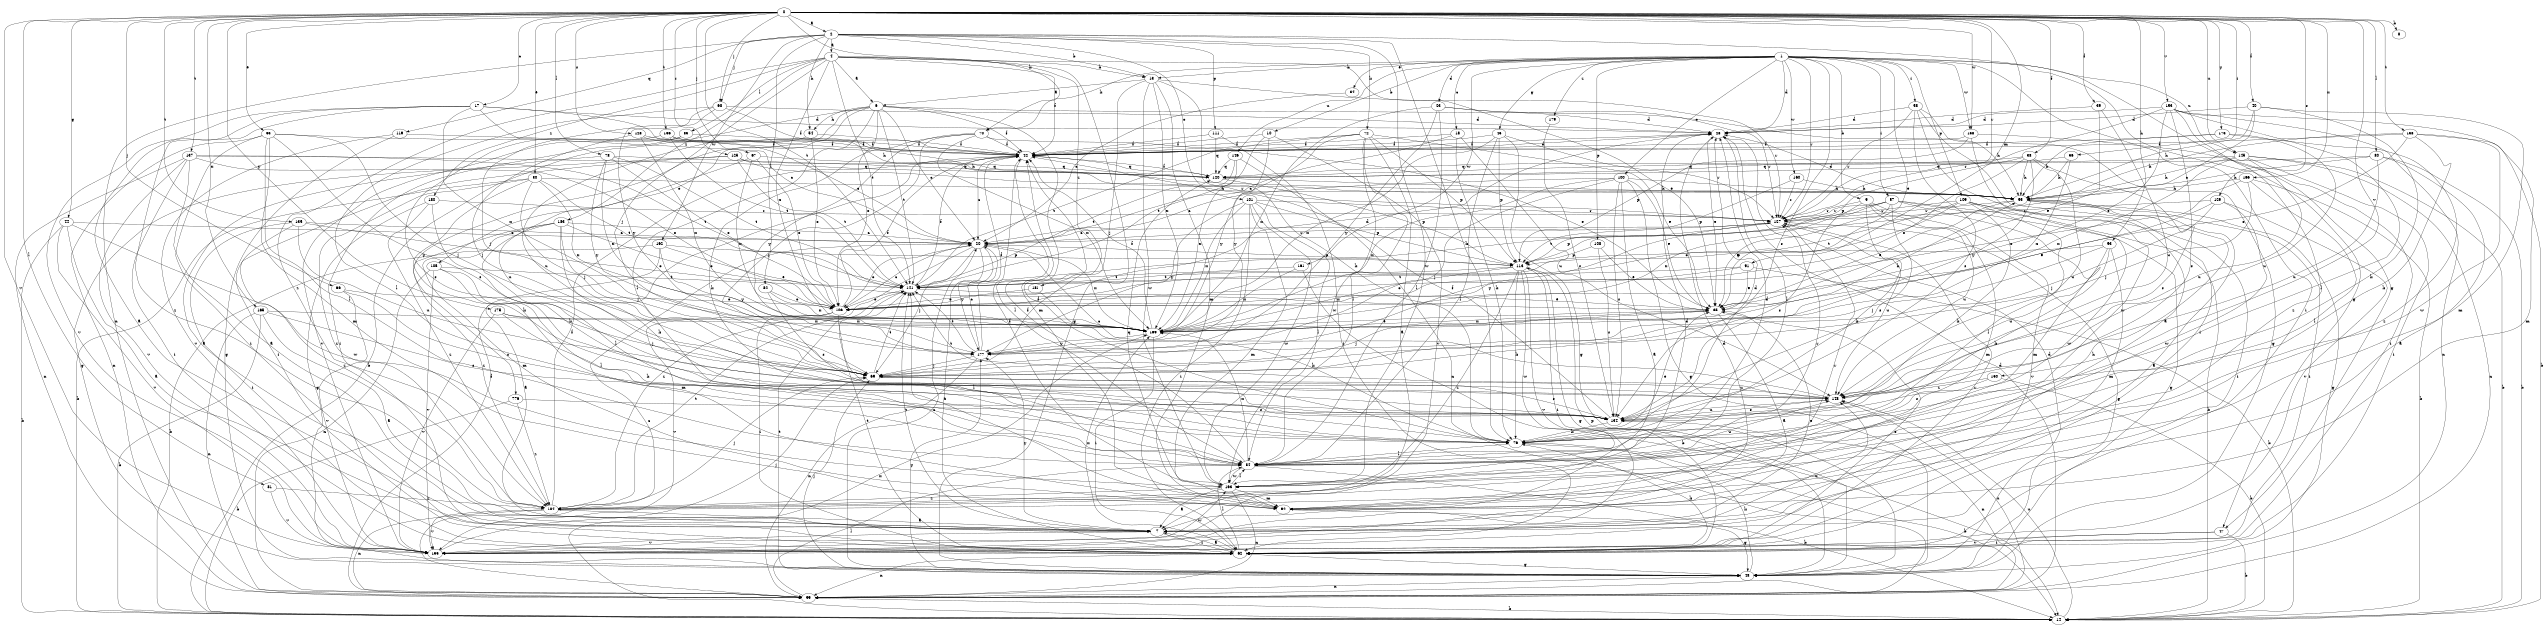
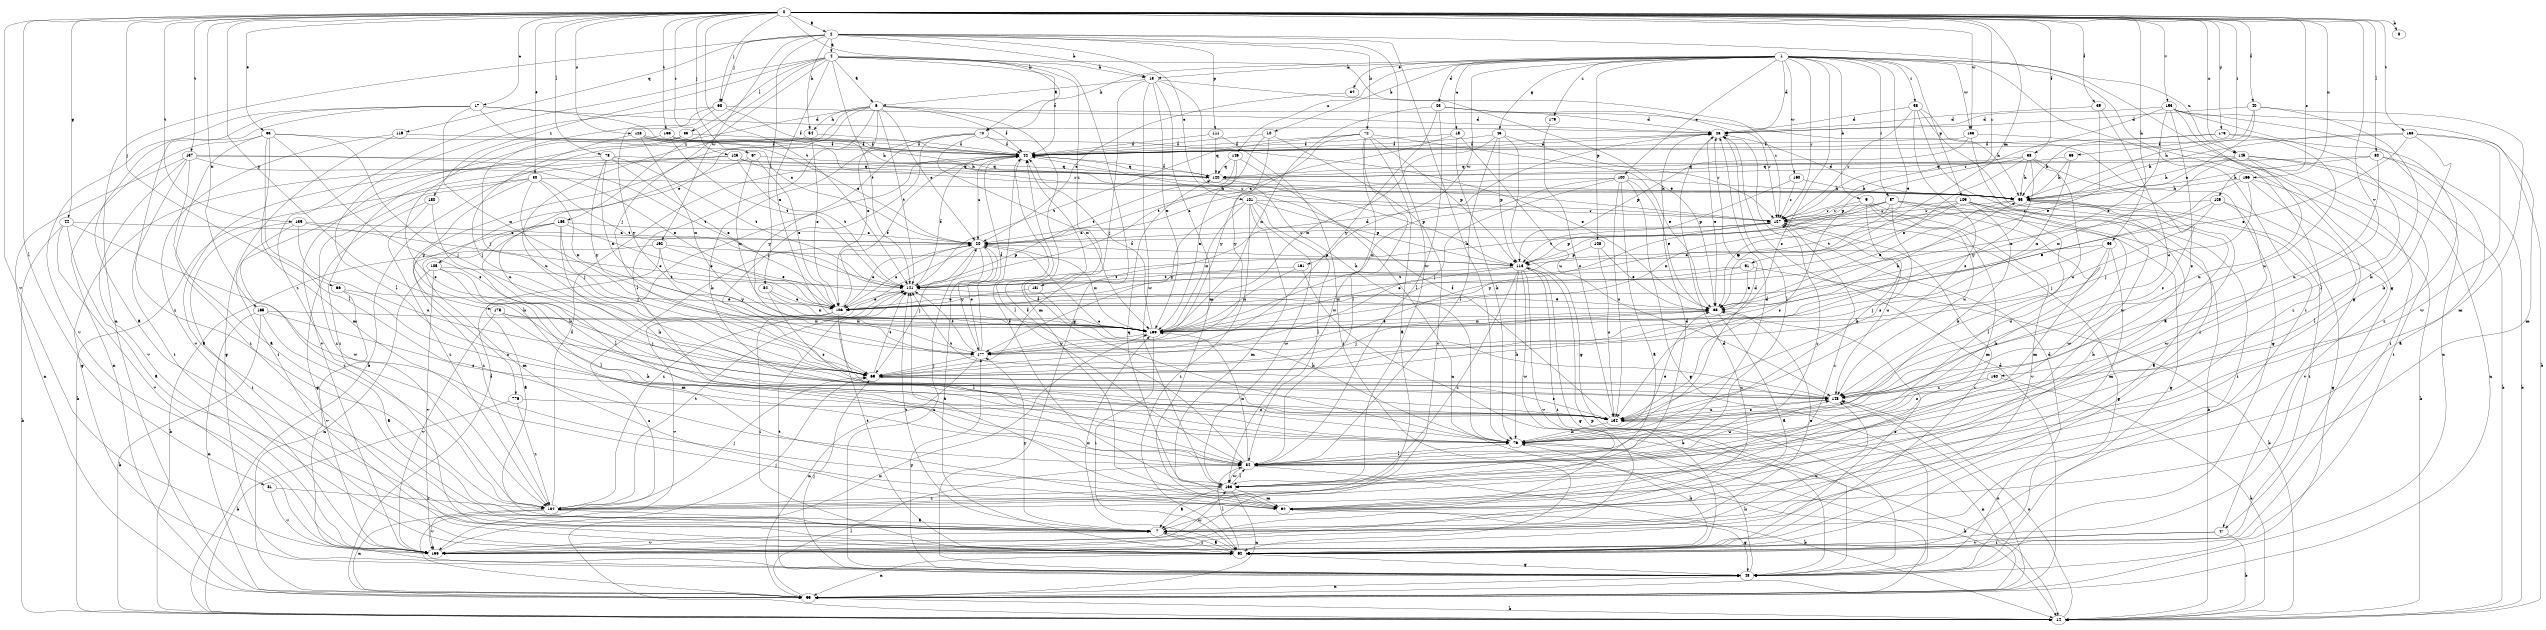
edge "180" -> "127": now "128" -> "127"
